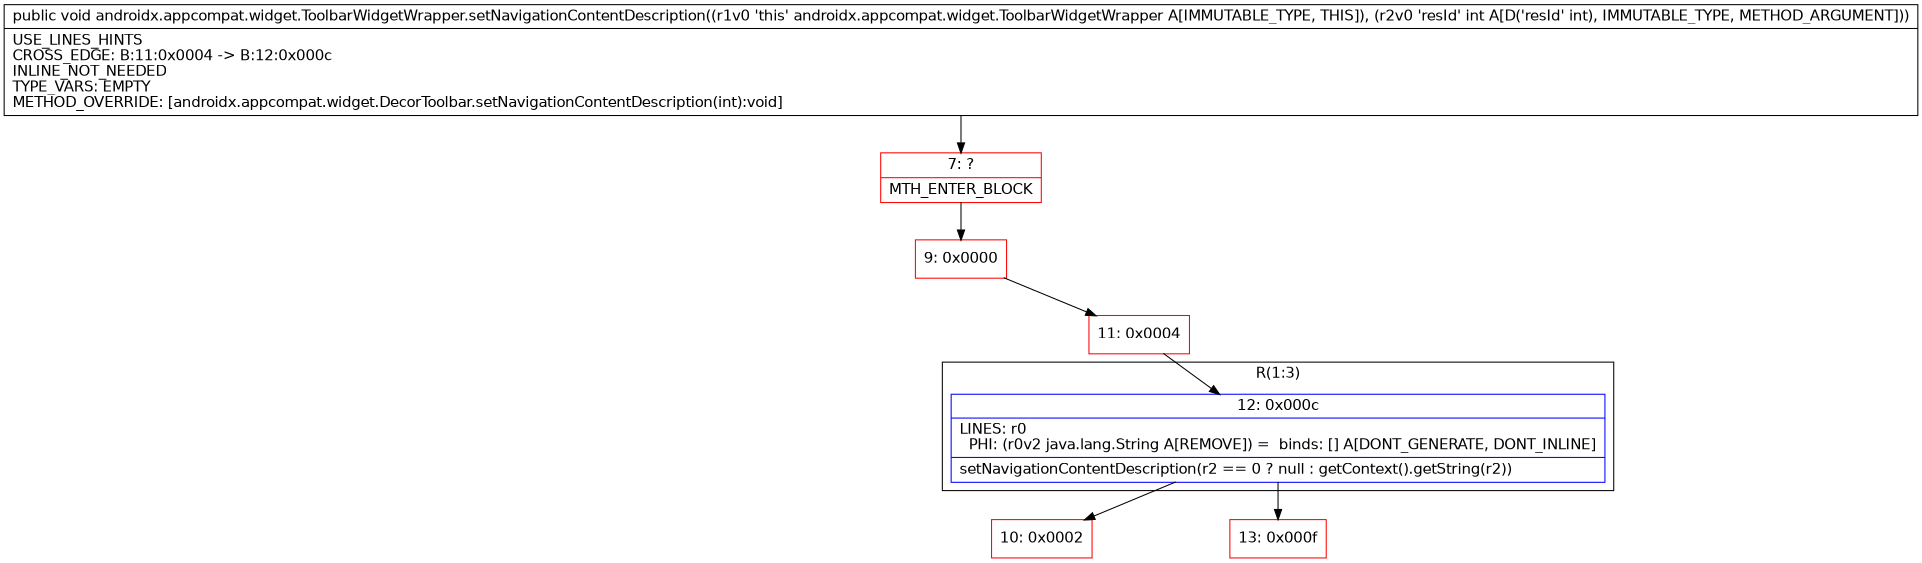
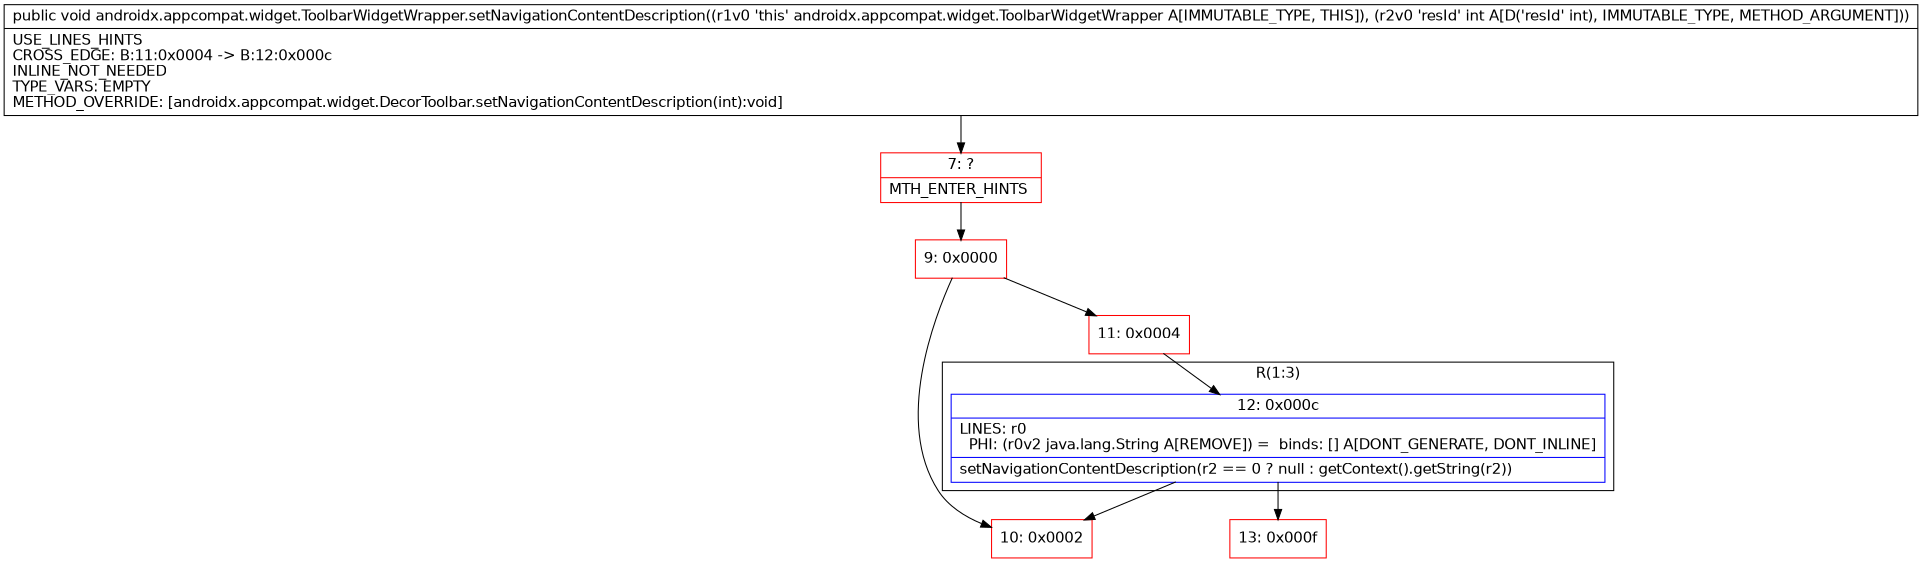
node "7: ?": text "MTH_ENTER_BLOCK" -> "MTH_ENTER_HINTS"
edge "9: 0x0000" -> "10: 0x0002": added
